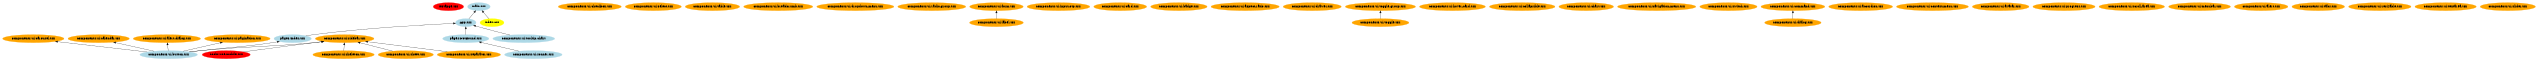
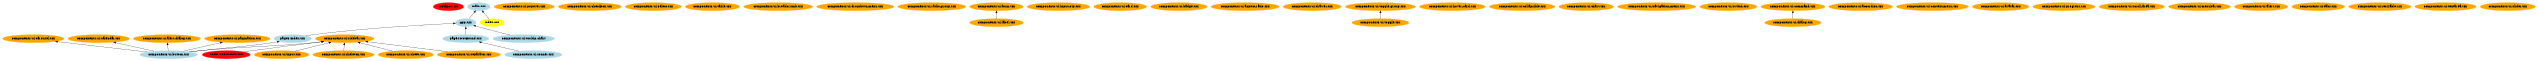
node "components/ui/popover.tsx": added
node "components/ui/input.tsx": added
